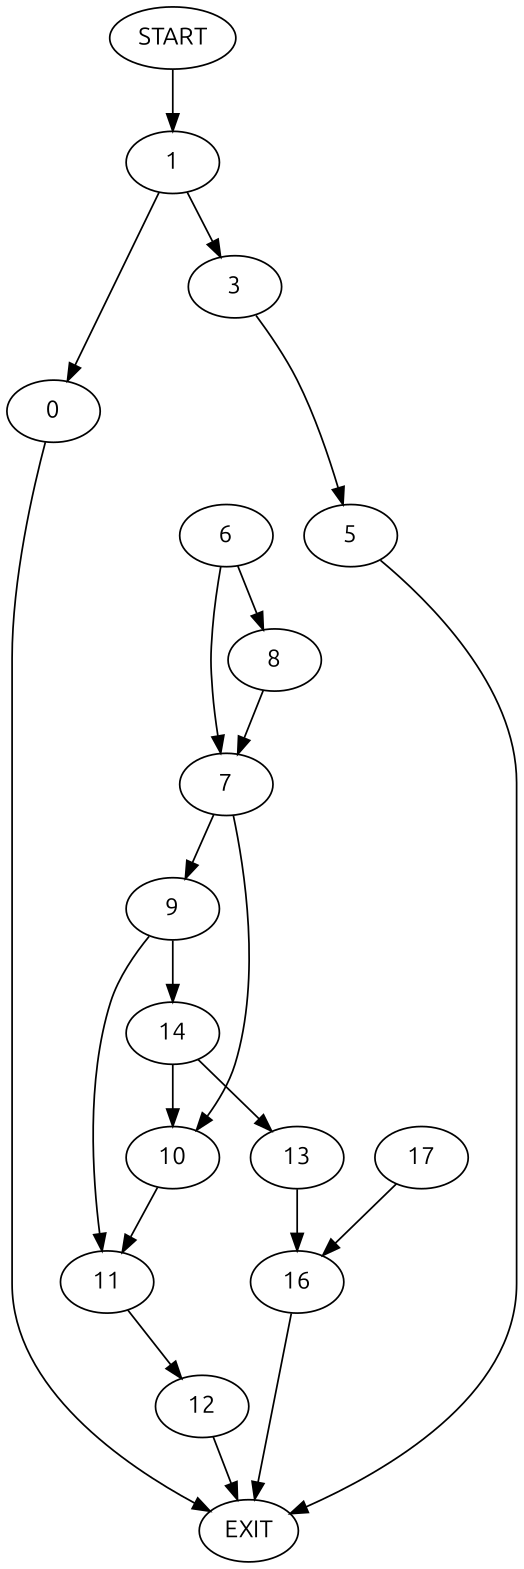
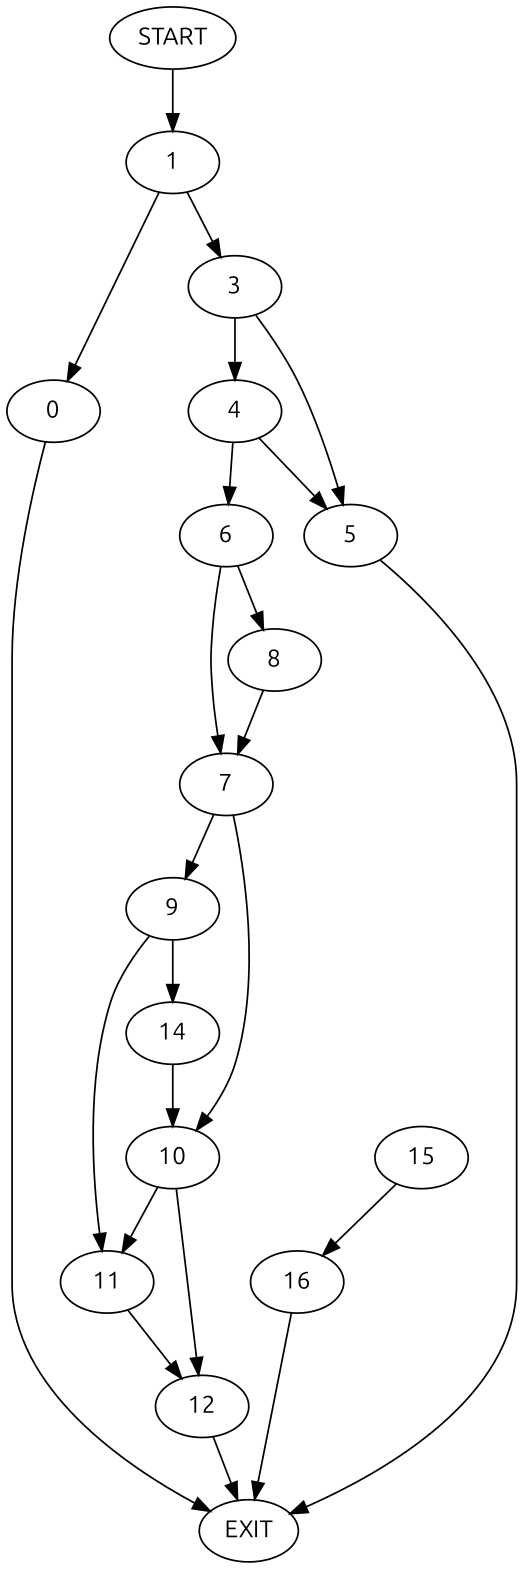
node "4": added
node "13": removed
node "17": label "17" -> "15"
edge "10" -> "12": added
